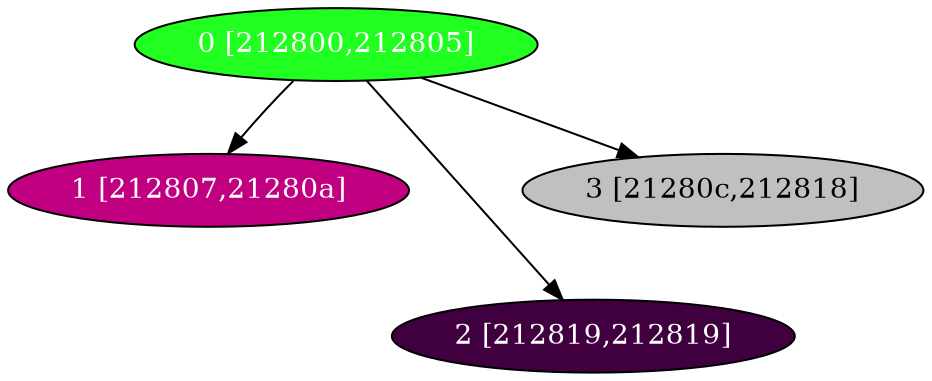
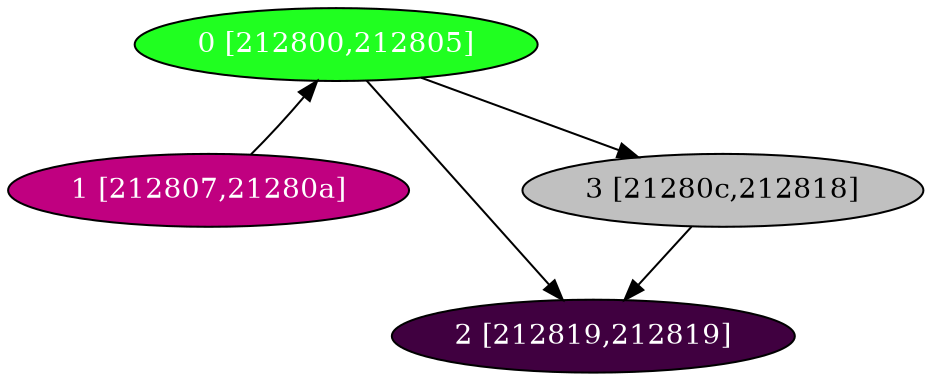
edge "0 [212800,212805]" -> "1 [212807,21280a]": reversed
edge "3 [21280c,212818]" -> "2 [212819,212819]": added
